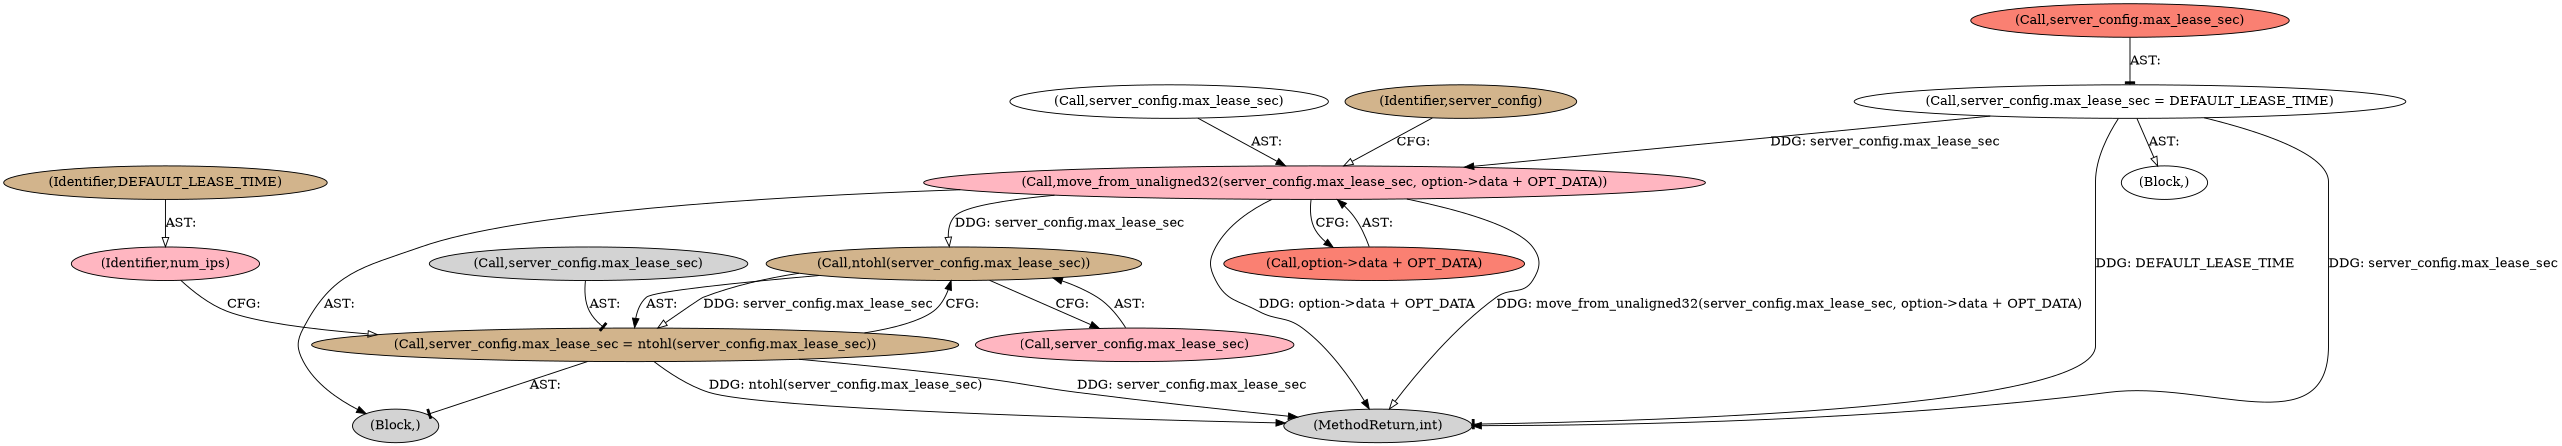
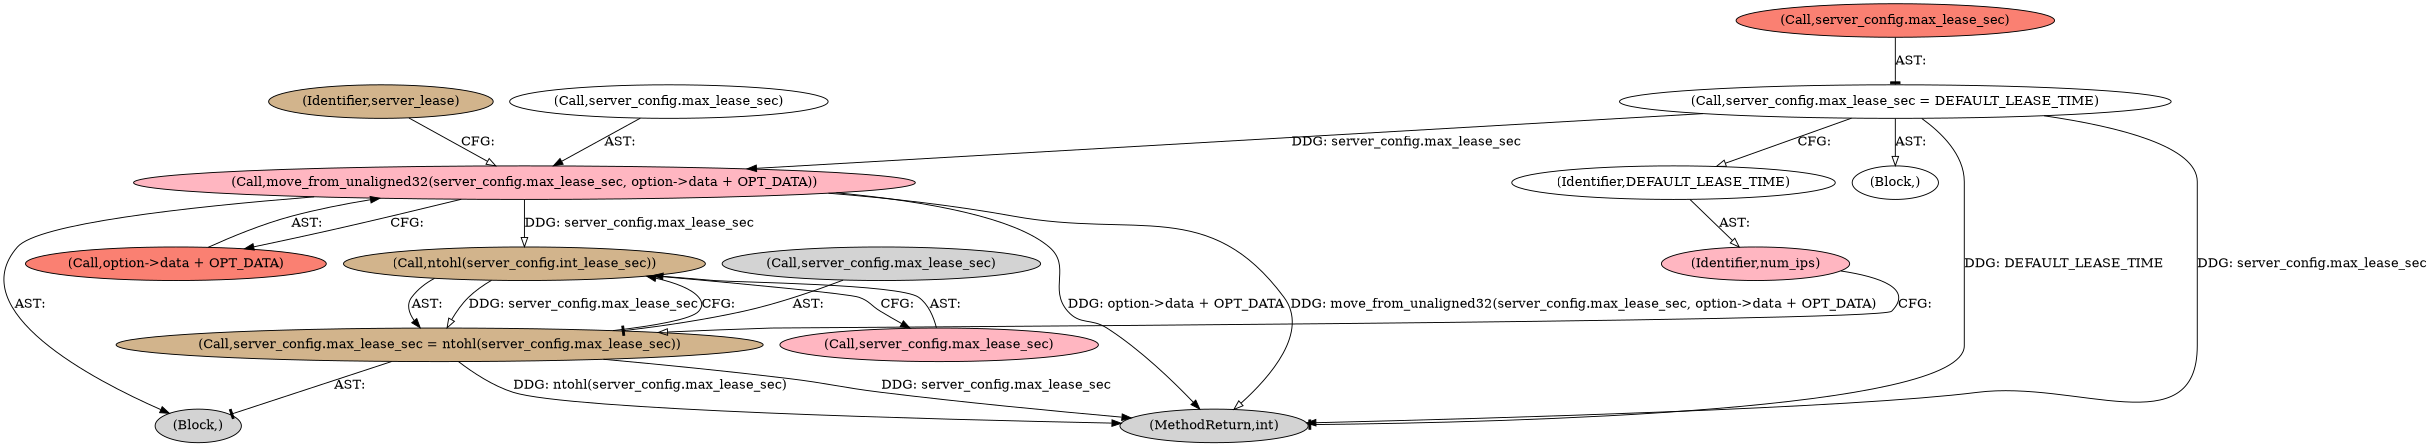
node "(Identifier,server_config)": label "(Identifier,server_config)" -> "(Identifier,server_lease)"
edge "(Call,server_config.max_lease_sec = DEFAULT_LEASE_TIME)" -> "(Identifier,DEFAULT_LEASE_TIME)": added, label "CFG:"
node "(Identifier,DEFAULT_LEASE_TIME)": fillcolor tan -> white
node "(Call,ntohl(server_config.max_lease_sec))": label "(Call,ntohl(server_config.max_lease_sec))" -> "(Call,ntohl(server_config.int_lease_sec))"
